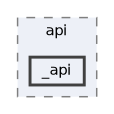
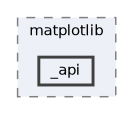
cluster "api": label "api" -> "matplotlib"
